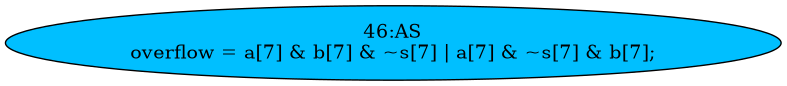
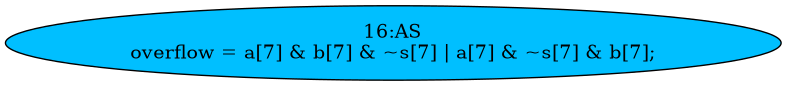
node "46:AS overflow = a[7] & b[7] & ~s[7] | a[7] & ~s[7] & b[7];": label "46:AS overflow = a[7] & b[7] & ~s[7] | a[7] & ~s[7] & b[7];" -> "16:AS overflow = a[7] & b[7] & ~s[7] | a[7] & ~s[7] & b[7];"
